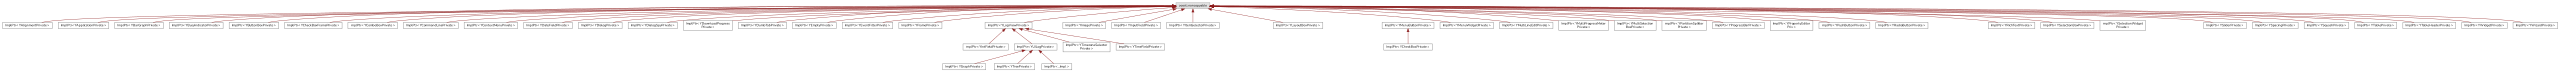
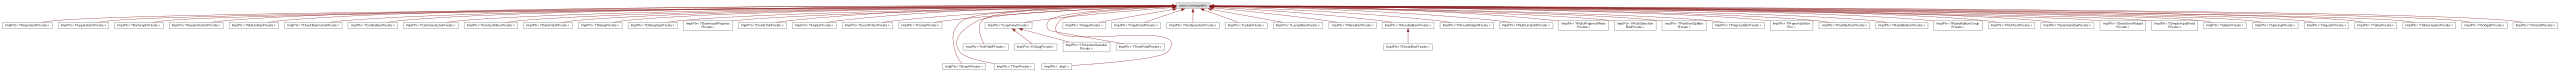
edge "ImplPtr< YMenuButtonPrivate >" -> "boost::noncopyable": added
node "ImplPtr< YLabelPrivate >": added
node "ImplPtr< YMenuBarPrivate >": added
node "ImplPtr< YRadioButtonGroup Private >": added
node "ImplPtr< YSimpleInputField Private >": added
edge "ImplPtr< YTimeFieldPrivate >" -> "ImplPtr< YLogViewPrivate >": now "ImplPtr< YTimeFieldPrivate >" -> "boost::noncopyable"
edge "ImplPtr< YIntFieldPrivate >" -> "ImplPtr< YLogViewPrivate >": now "ImplPtr< YIntFieldPrivate >" -> "boost::noncopyable"
edge "ImplPtr< YGraphPrivate >" -> "ImplPtr< YUILogPrivate >": now "ImplPtr< YGraphPrivate >" -> "boost::noncopyable"
edge "ImplPtr< YTreePrivate >" -> "ImplPtr< YUILogPrivate >": now "ImplPtr< YTreePrivate >" -> "boost::noncopyable"
edge "ImplPtr< _Impl >" -> "ImplPtr< YUILogPrivate >": now "ImplPtr< _Impl >" -> "boost::noncopyable"
